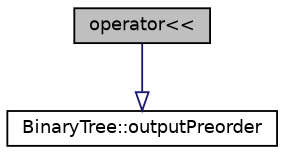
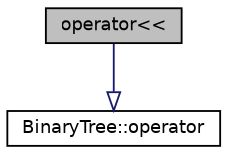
node "BinaryTree::outputPreorder": label "BinaryTree::outputPreorder" -> "BinaryTree::operator"
